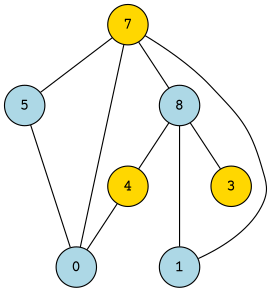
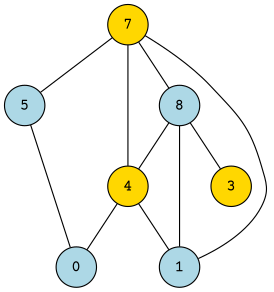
edge "7" -- "0": now "7" -- "4"
edge "4" -- "1": added
